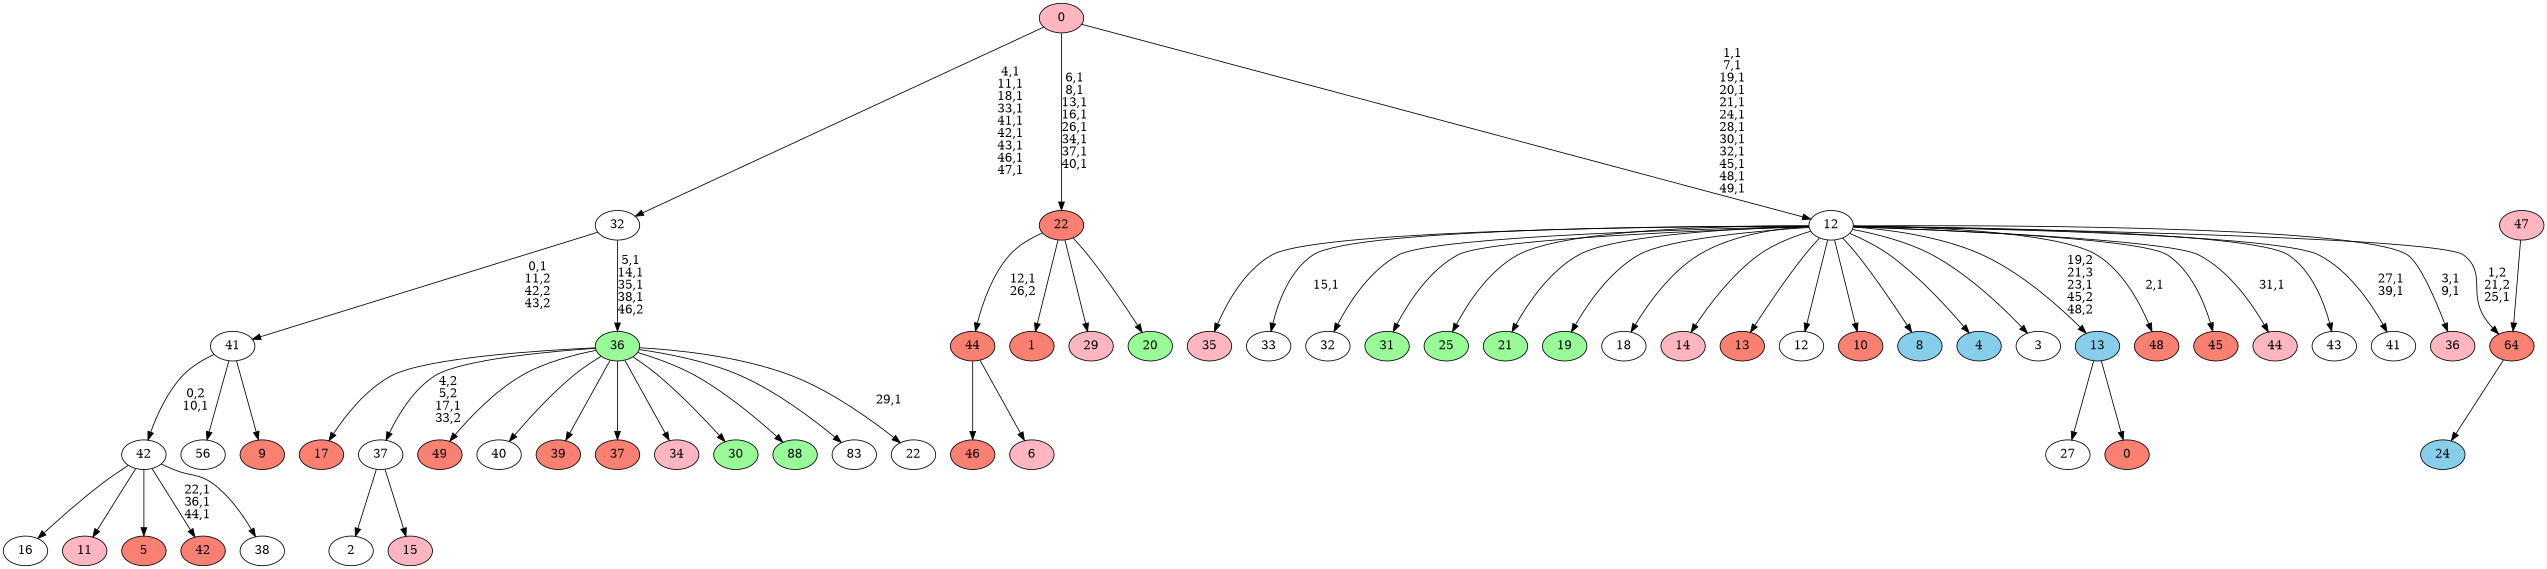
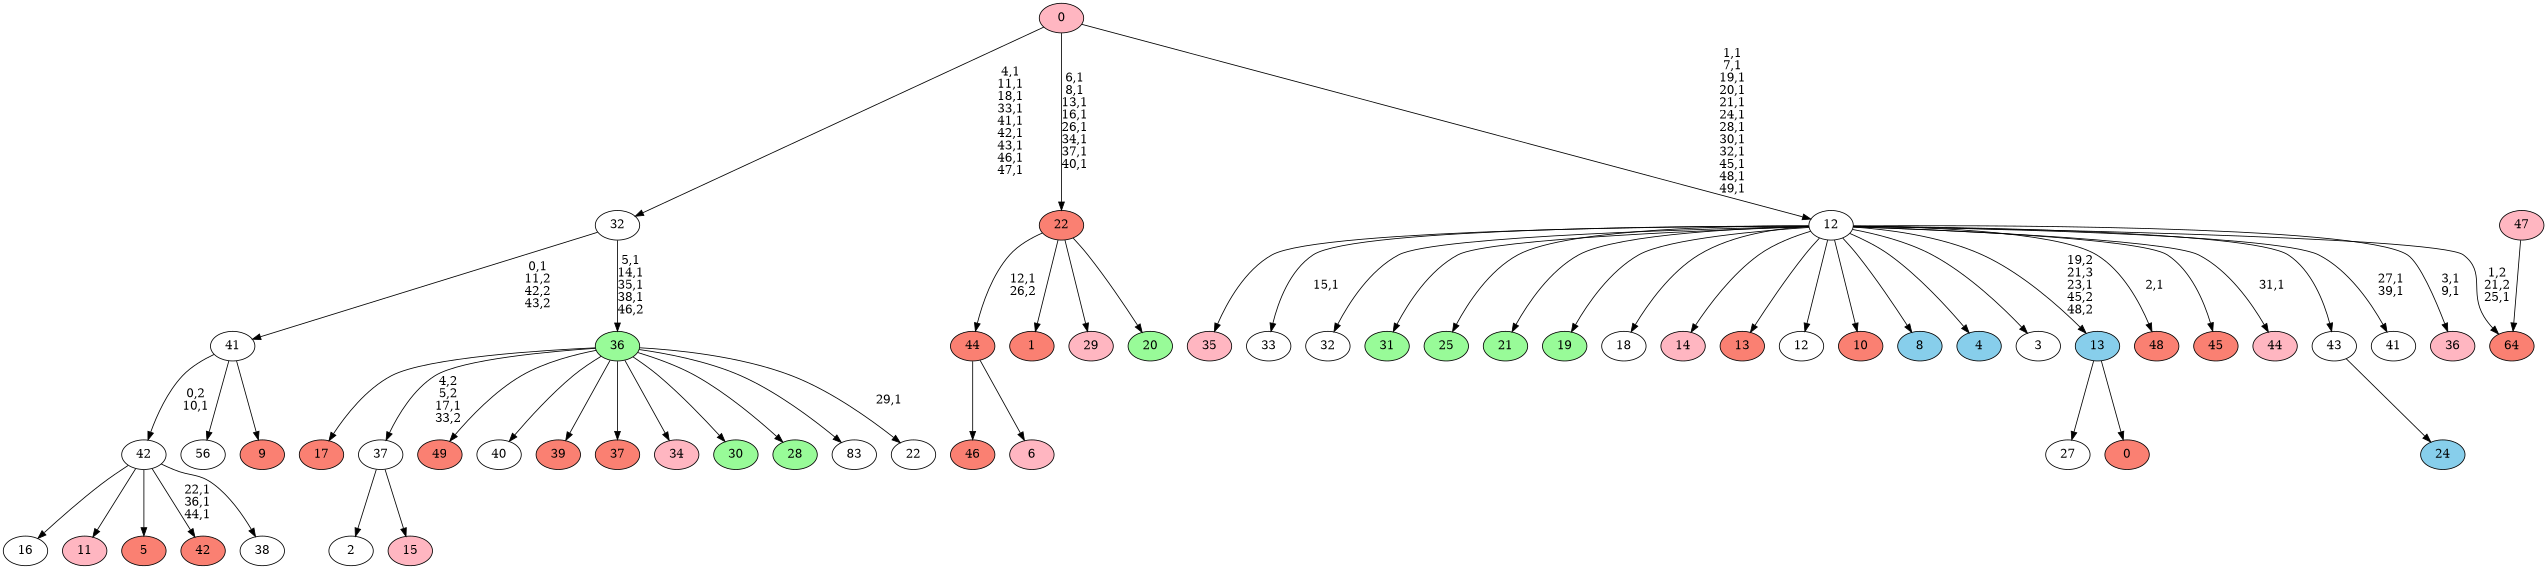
edge "64" -> "24": now "43" -> "24"
node "88": label "88" -> "28"
